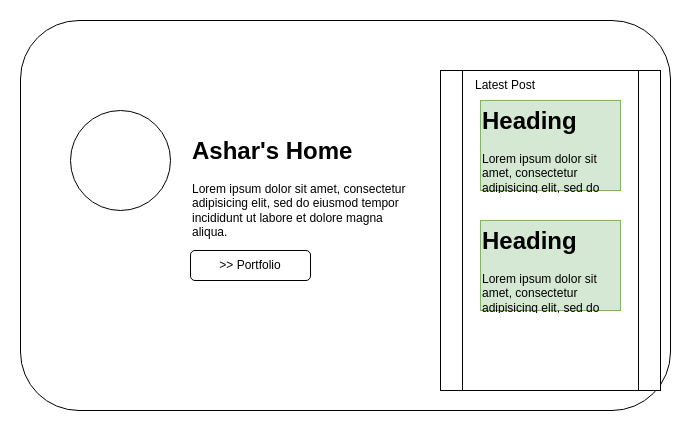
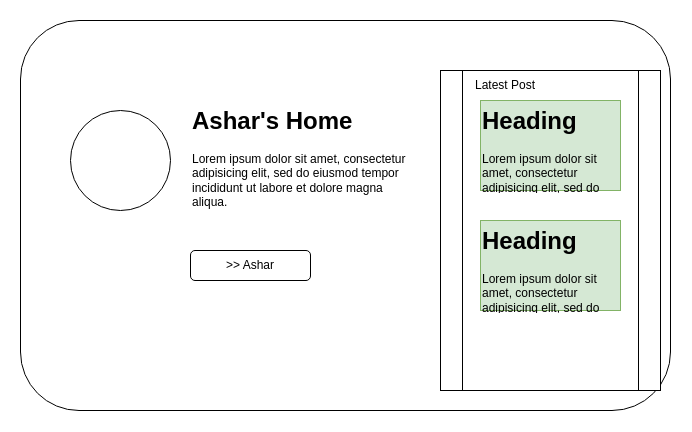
node "Ashar's HomeLorem ipsum dolor sit amet, consectetur adipisicing elit, sed do eiusmod tempor incididunt ut labore et dolore magna aliqua.": moved (306, 186) -> (306, 156)
node ">> Portfolio": label ">> Portfolio" -> ">> Ashar"
